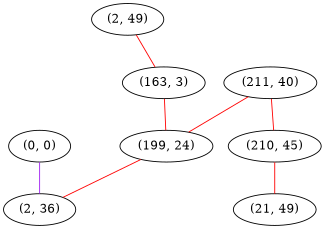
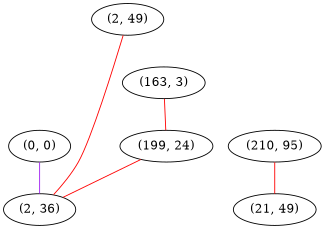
edge "(2, 49)" -- "(163, 3)": now "(2, 49)" -- "(2, 36)"
node "(211, 40)": removed
node "(210, 45)": label "(210, 45)" -> "(210, 95)"
